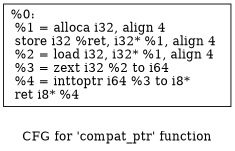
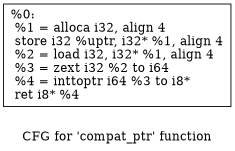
node "%0:": text "store i32 %ret, i32* %1, align 4" -> "store i32 %uptr, i32* %1, align 4"
